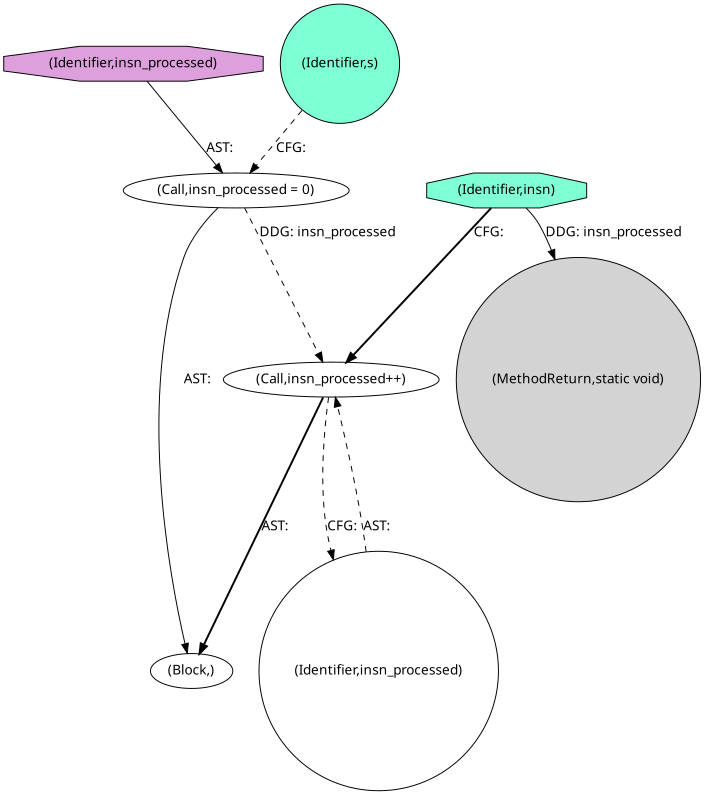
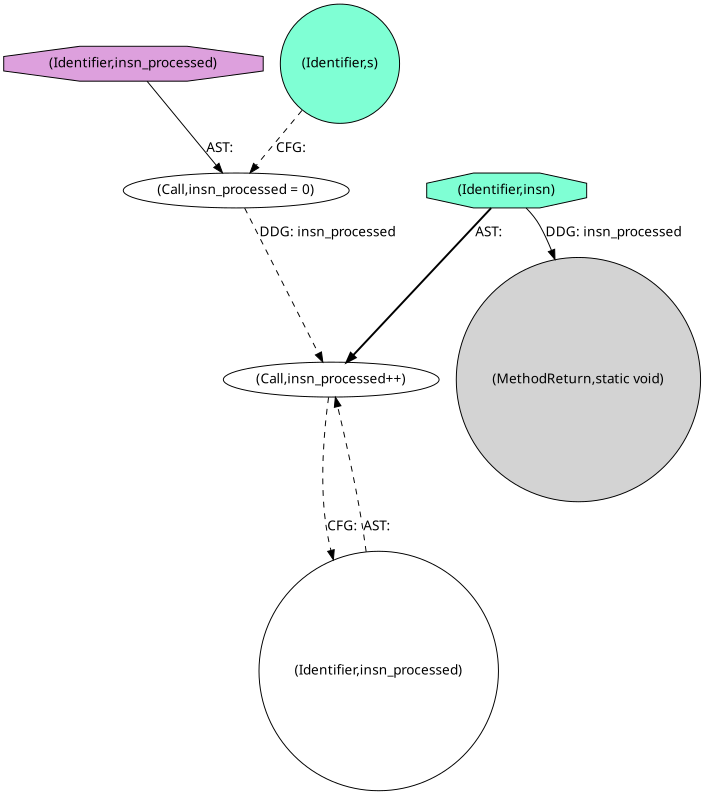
edge "(Identifier,insn)" -> "(Call,insn_processed++)": label "CFG: " -> "AST: "
node "(Block,)": removed
